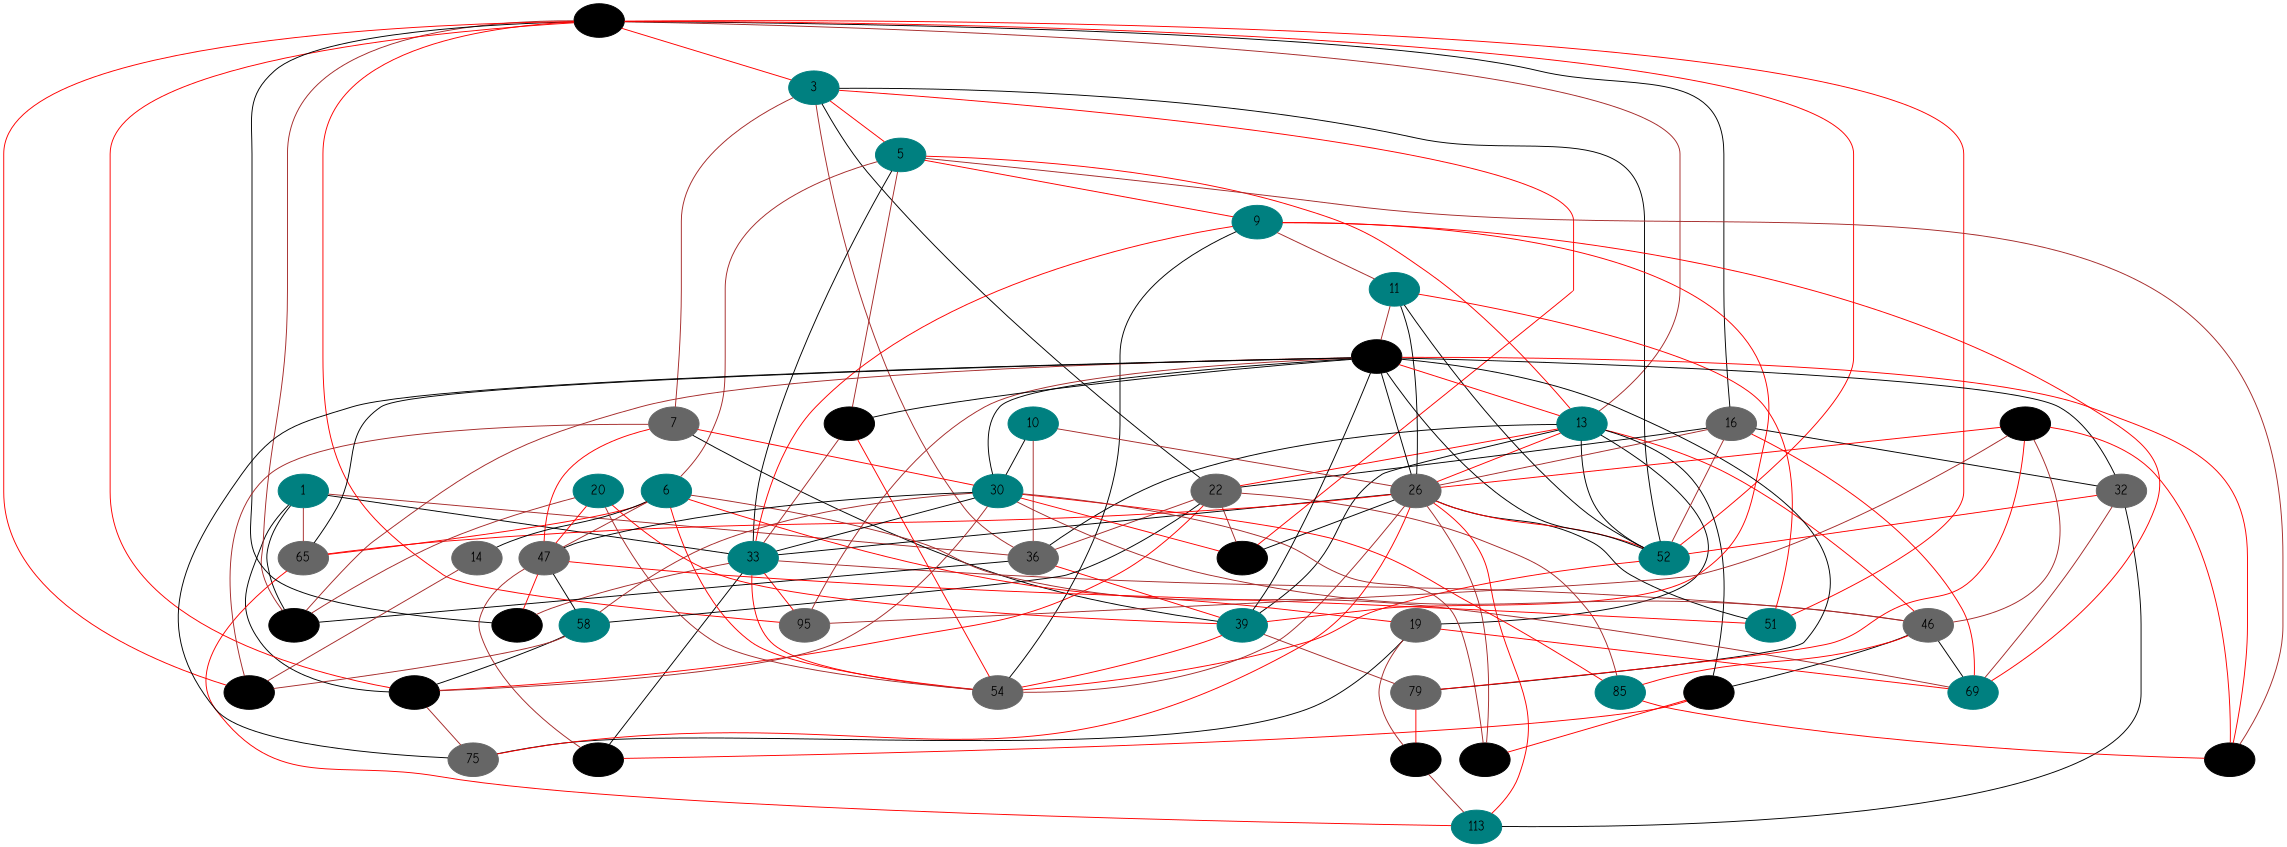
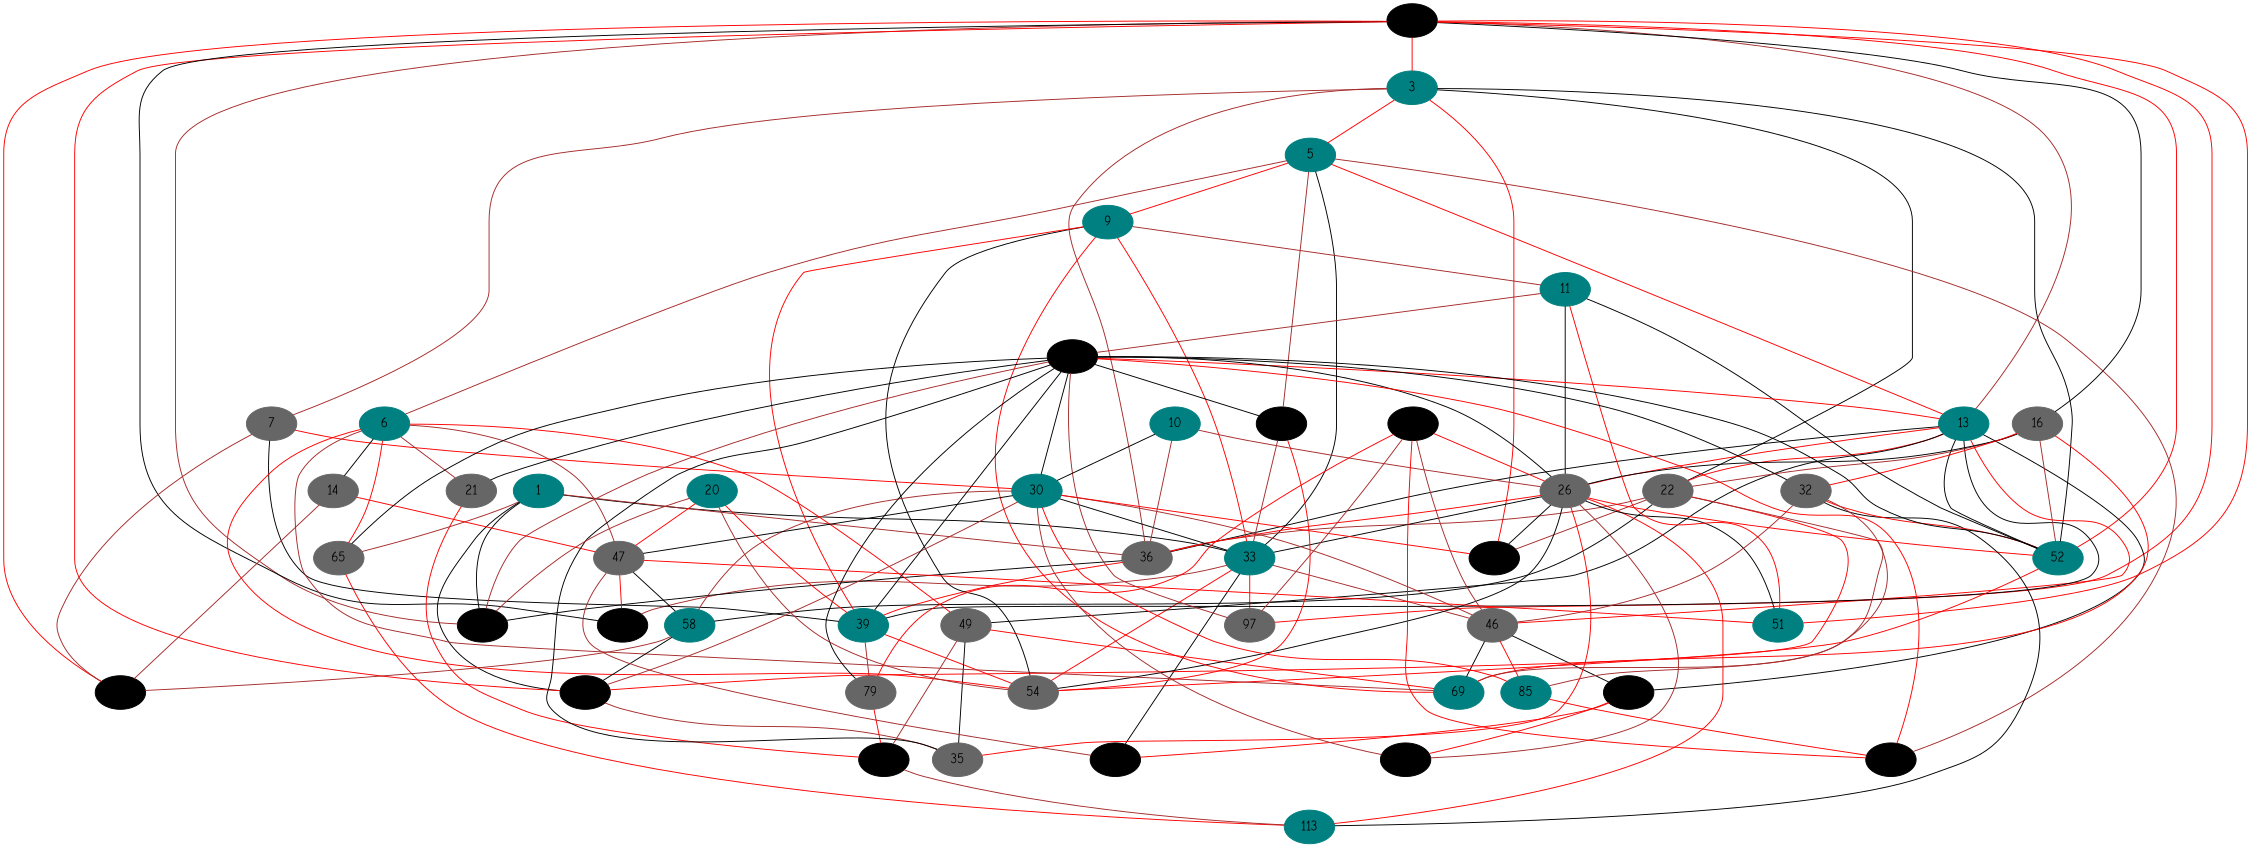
edge "16" -- "26": color brown -> black
edge "16" -- "32": color black -> red
edge "16" -- "22": color black -> brown
edge "7" -- "47": now "14" -- "47"
node "21": added
edge "26" -- "65": now "26" -- "36"
edge "32" -- "46": added
node "95": label "95" -> "97"
node "19": label "19" -> "49"
edge "26" -- "54": color brown -> black
node "75": label "75" -> "35"
